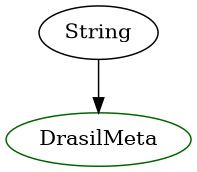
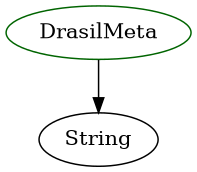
edge "String" -> "DrasilMeta": reversed
